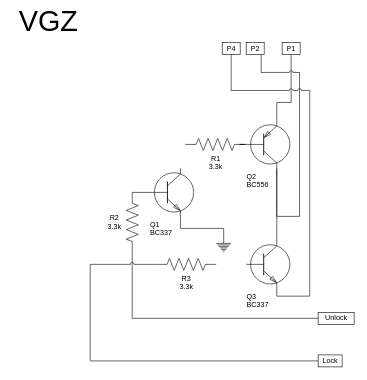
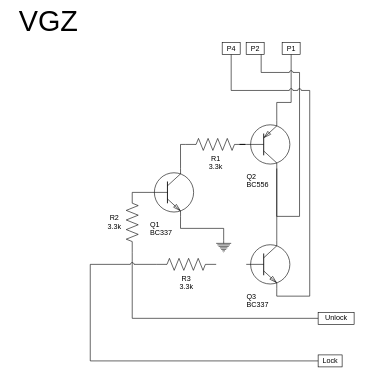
edge "R1 3.3k" -- "Q1 BC337": added
